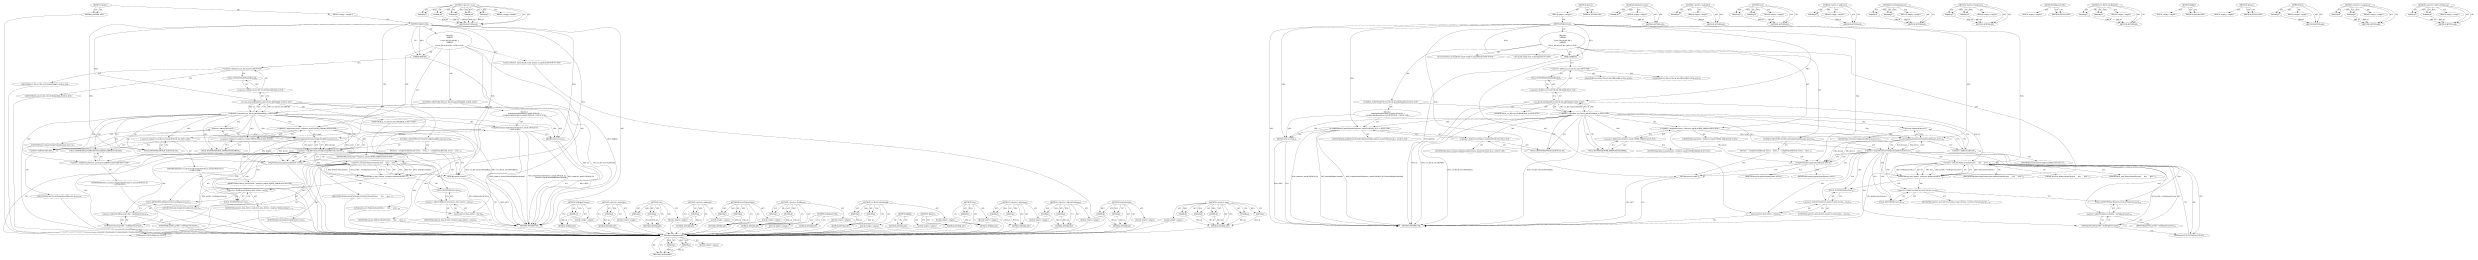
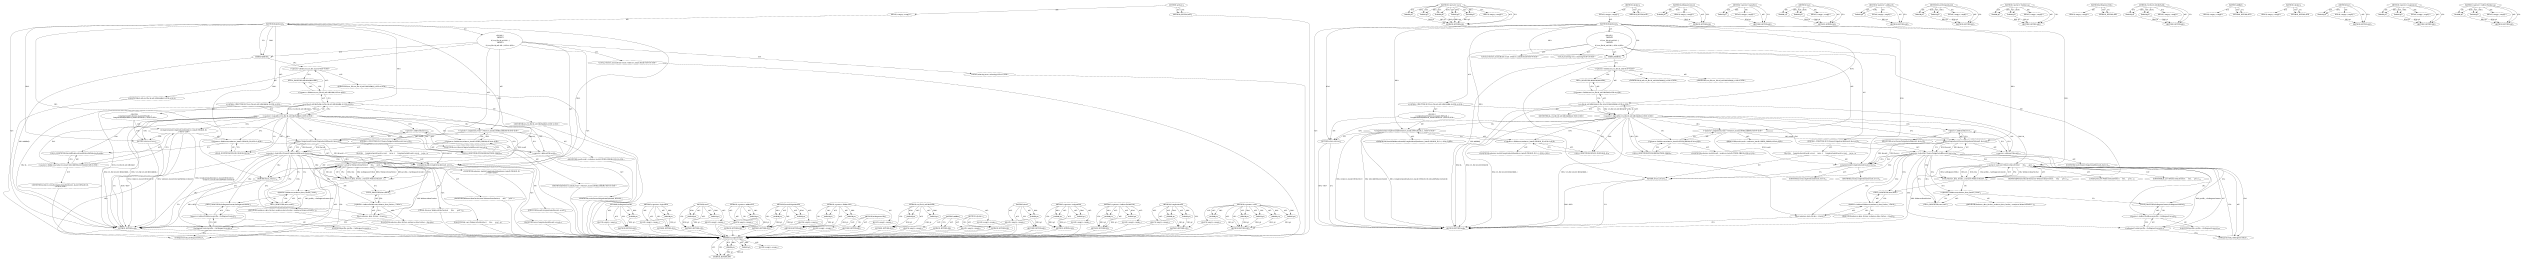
node "<(LOCAL,std.string error: std.string)<SUB>11</SUB>>": added
